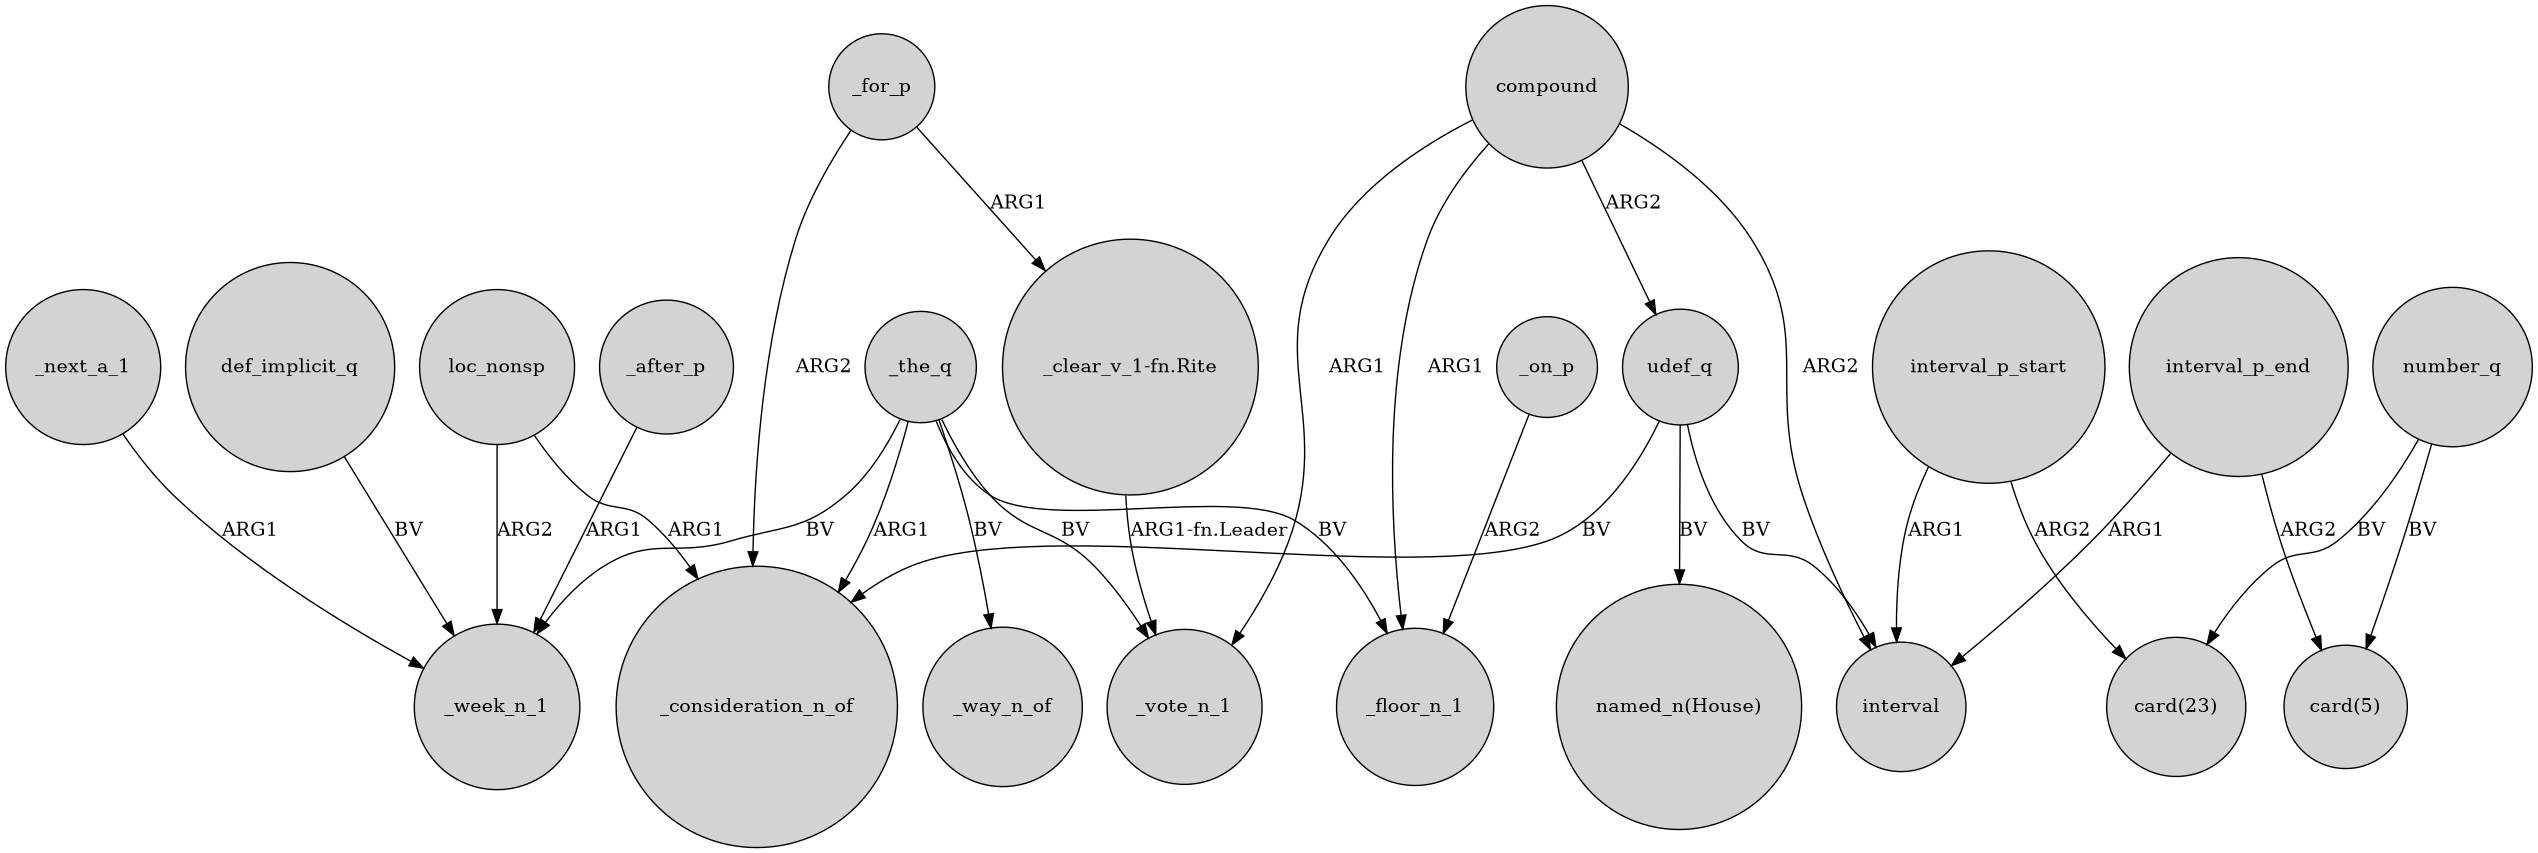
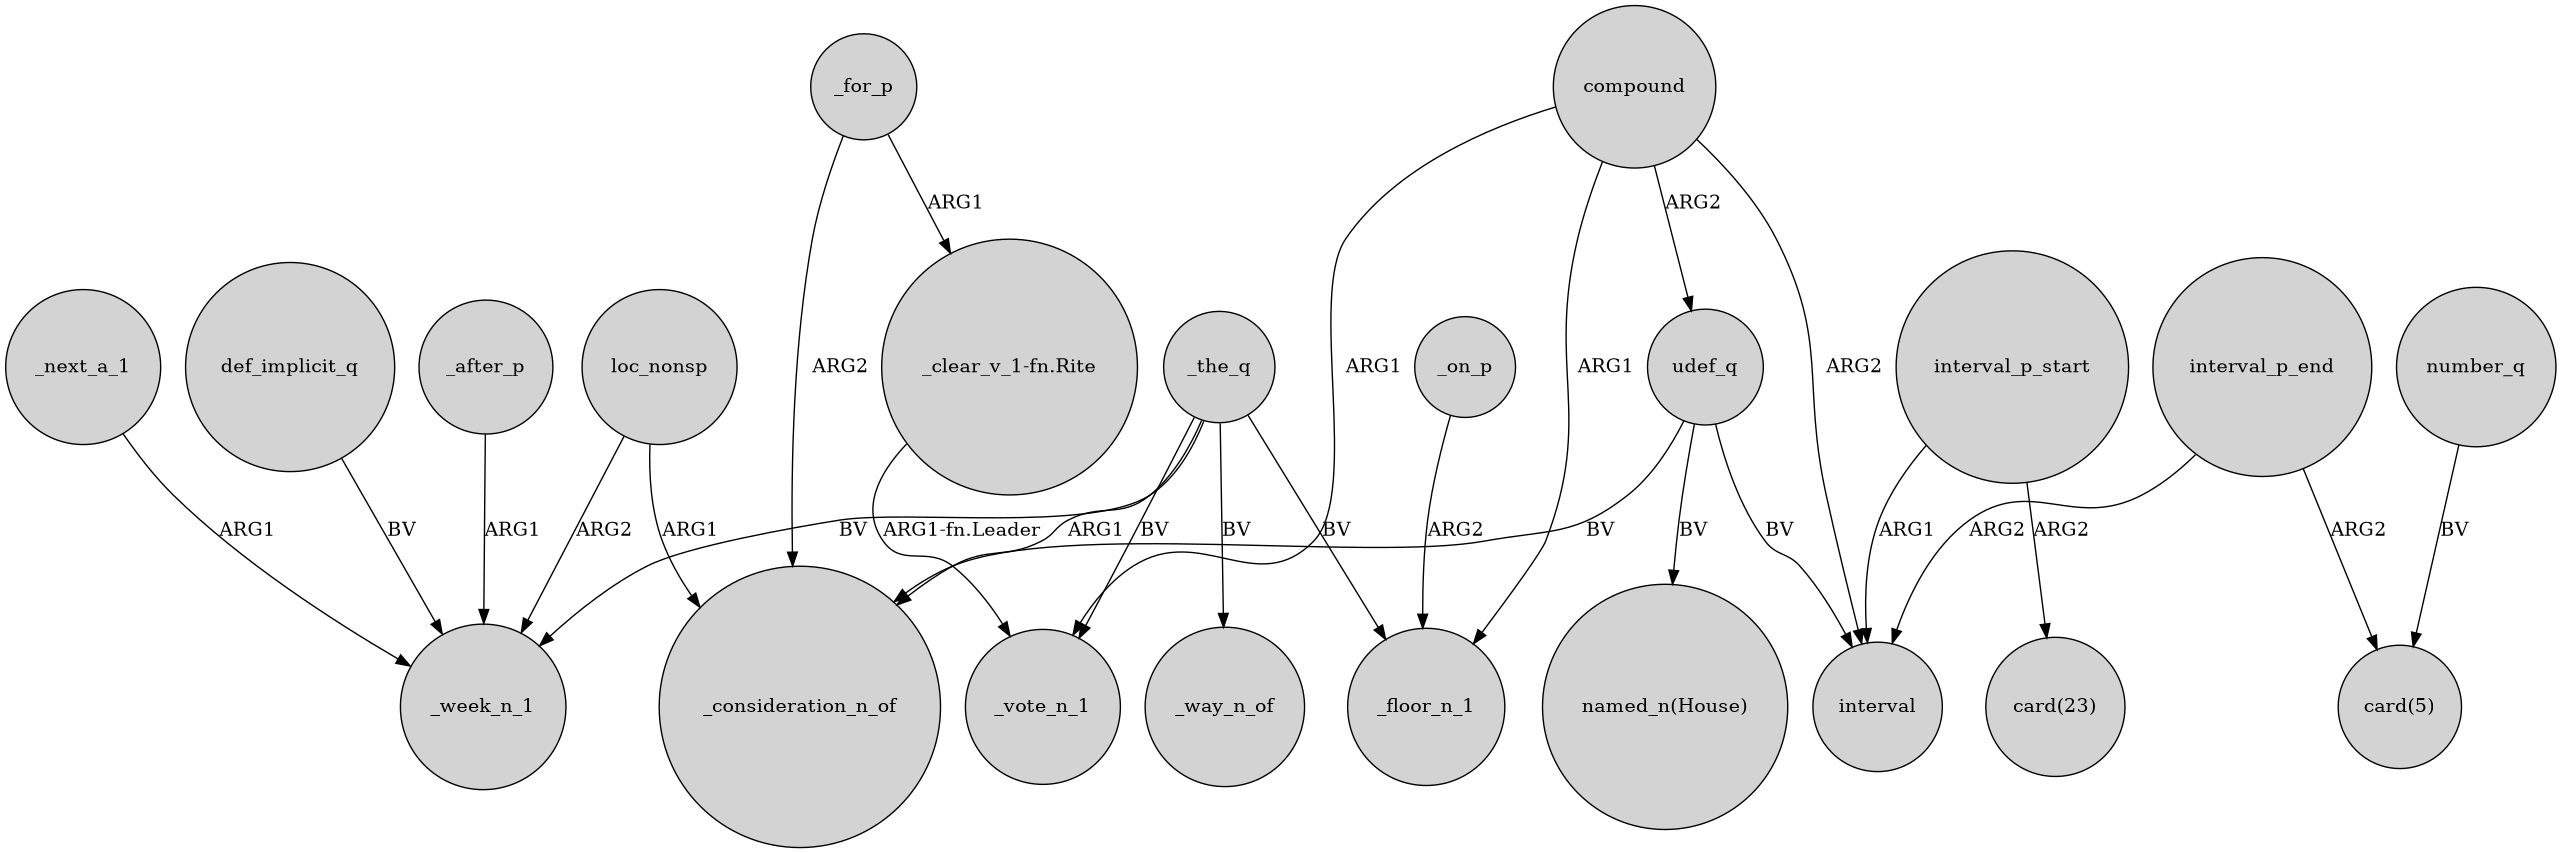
edge "interval_p_end" -> "interval": label "ARG1" -> "ARG2"
edge "number_q" -> "card(23)": removed, label "BV"
